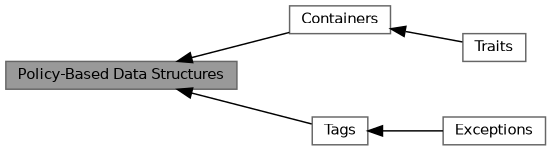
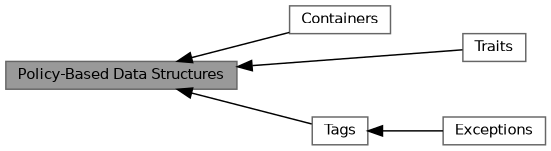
edge "Traits" -> "Containers": now "Traits" -> "Policy-Based Data Structures"
